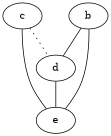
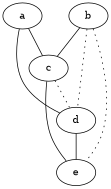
node "a": added
edge "b" -- "c": added
edge "b" -- "d": style solid -> dotted
edge "b" -- "e": style solid -> dotted
